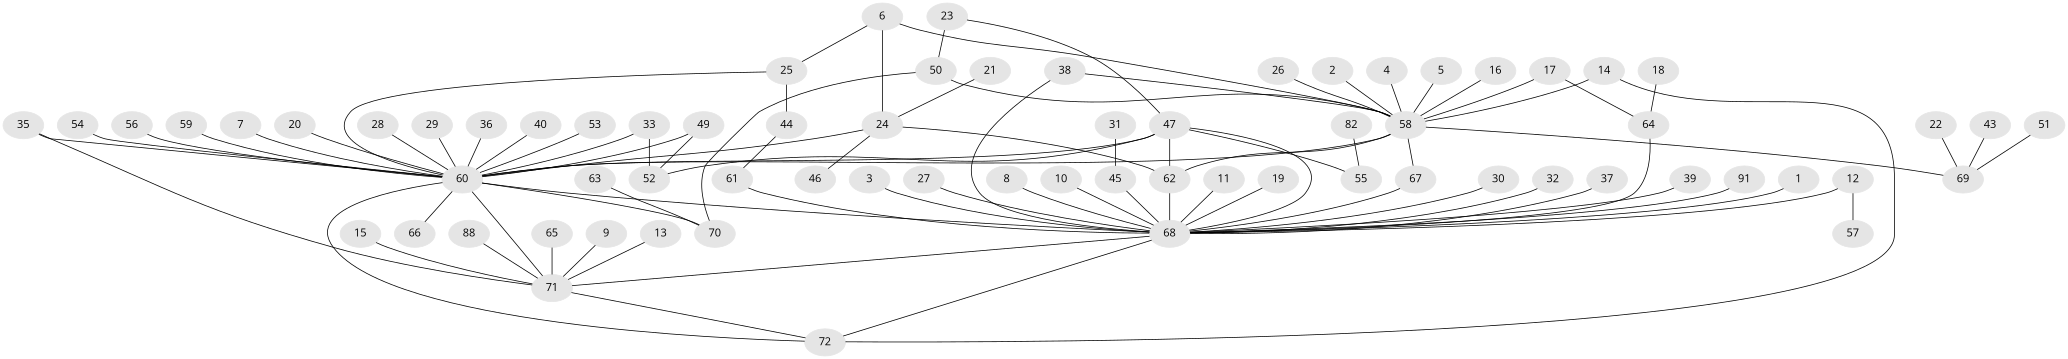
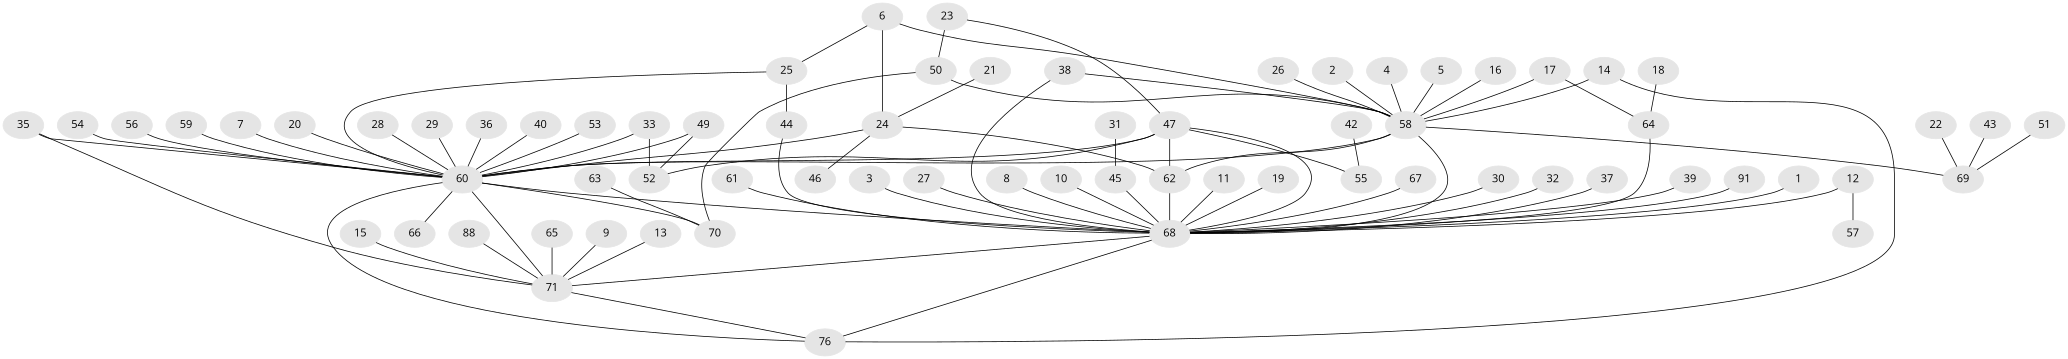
node "82": label "82" -> "42"
edge "44" -- "61": now "44" -- "68"
edge "58" -- "67": now "58" -- "68"
node "72": label "72" -> "76"
